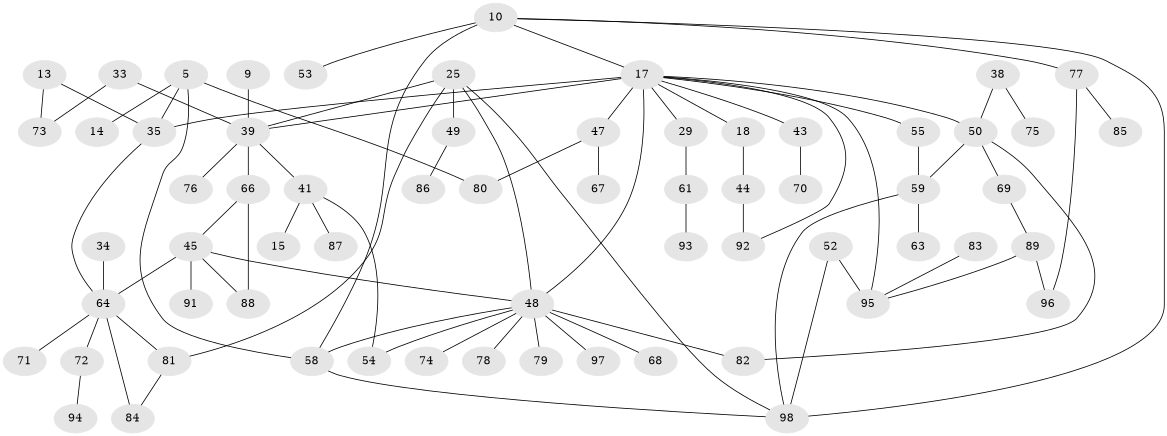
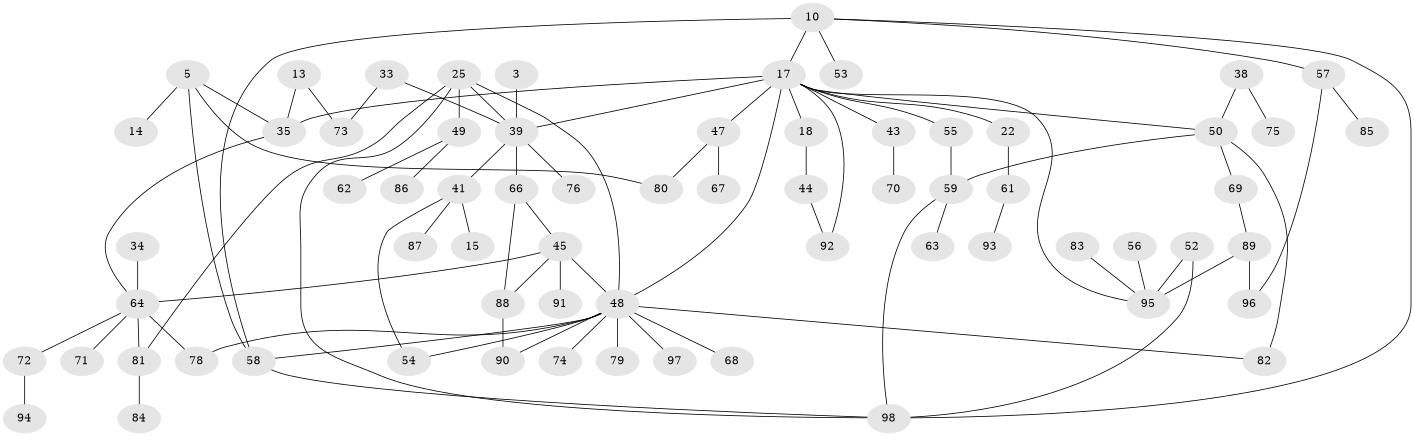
node "9": label "9" -> "3"
node "77": label "77" -> "57"
node "29": label "29" -> "22"
node "62": added
node "56": added
edge "64" -- "84": now "64" -- "78"
node "90": added
